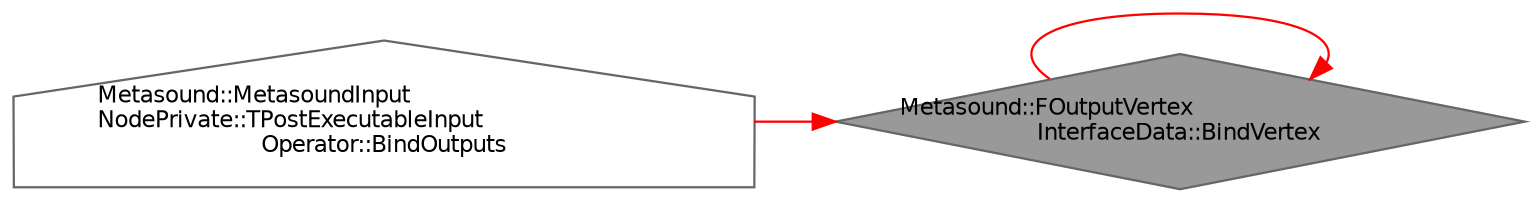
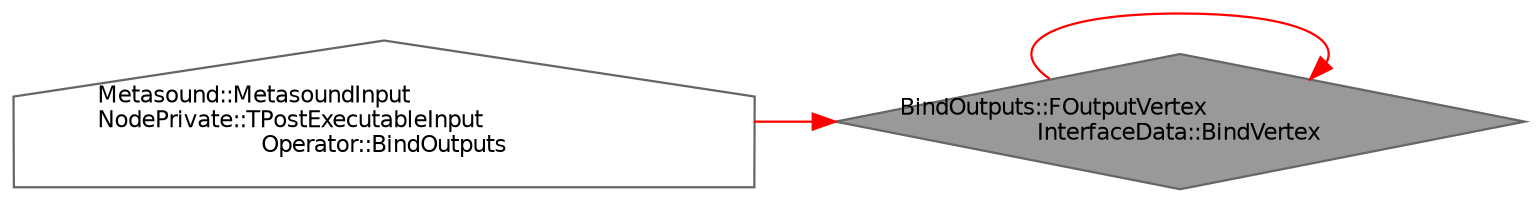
node "Metasound::FOutputVertex InterfaceData::BindVertex": label "Metasound::FOutputVertex InterfaceData::BindVertex" -> "BindOutputs::FOutputVertex InterfaceData::BindVertex"
